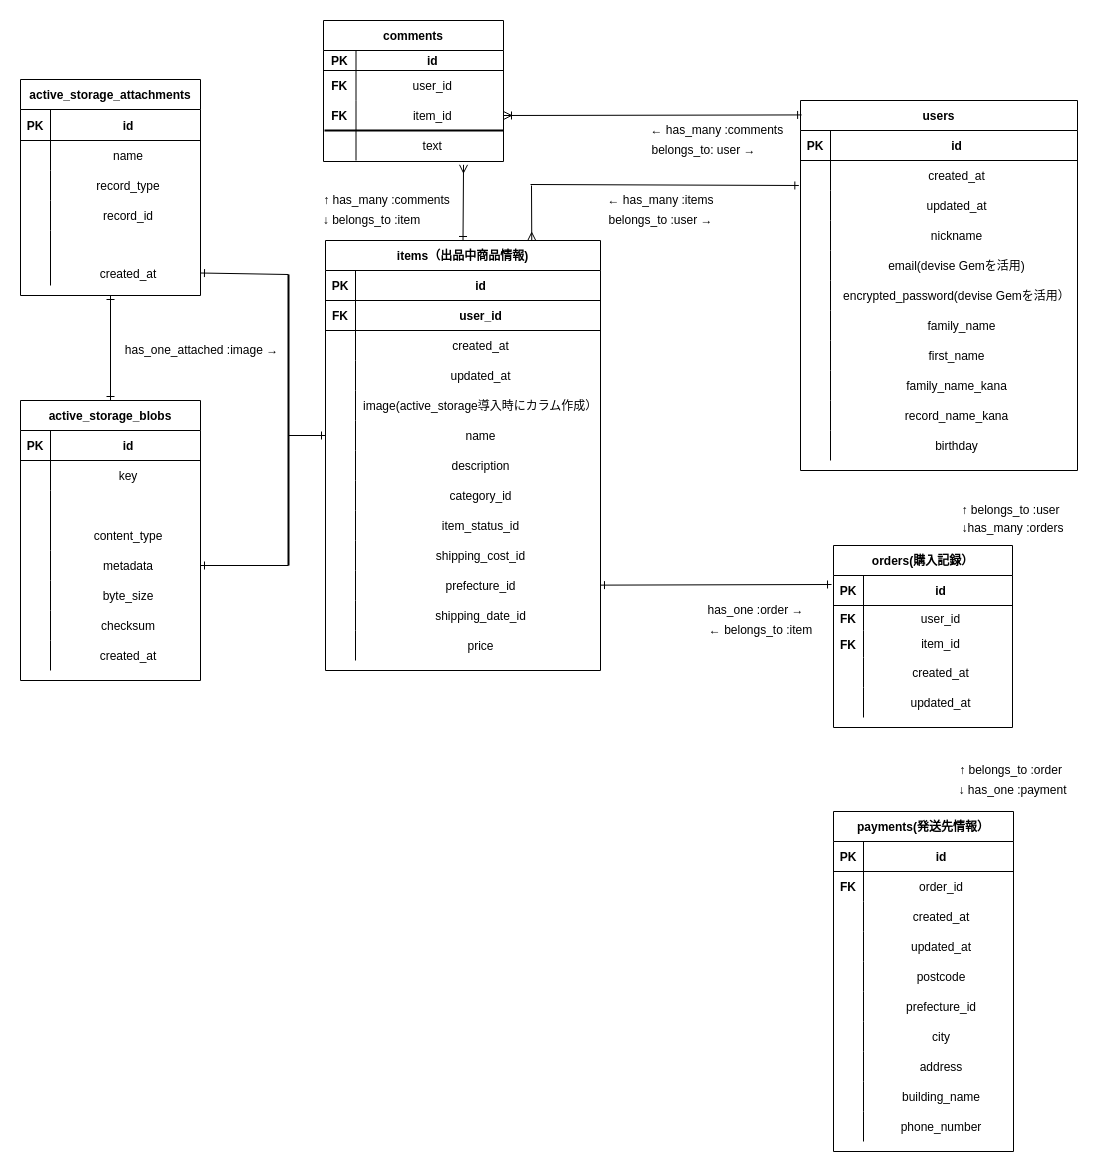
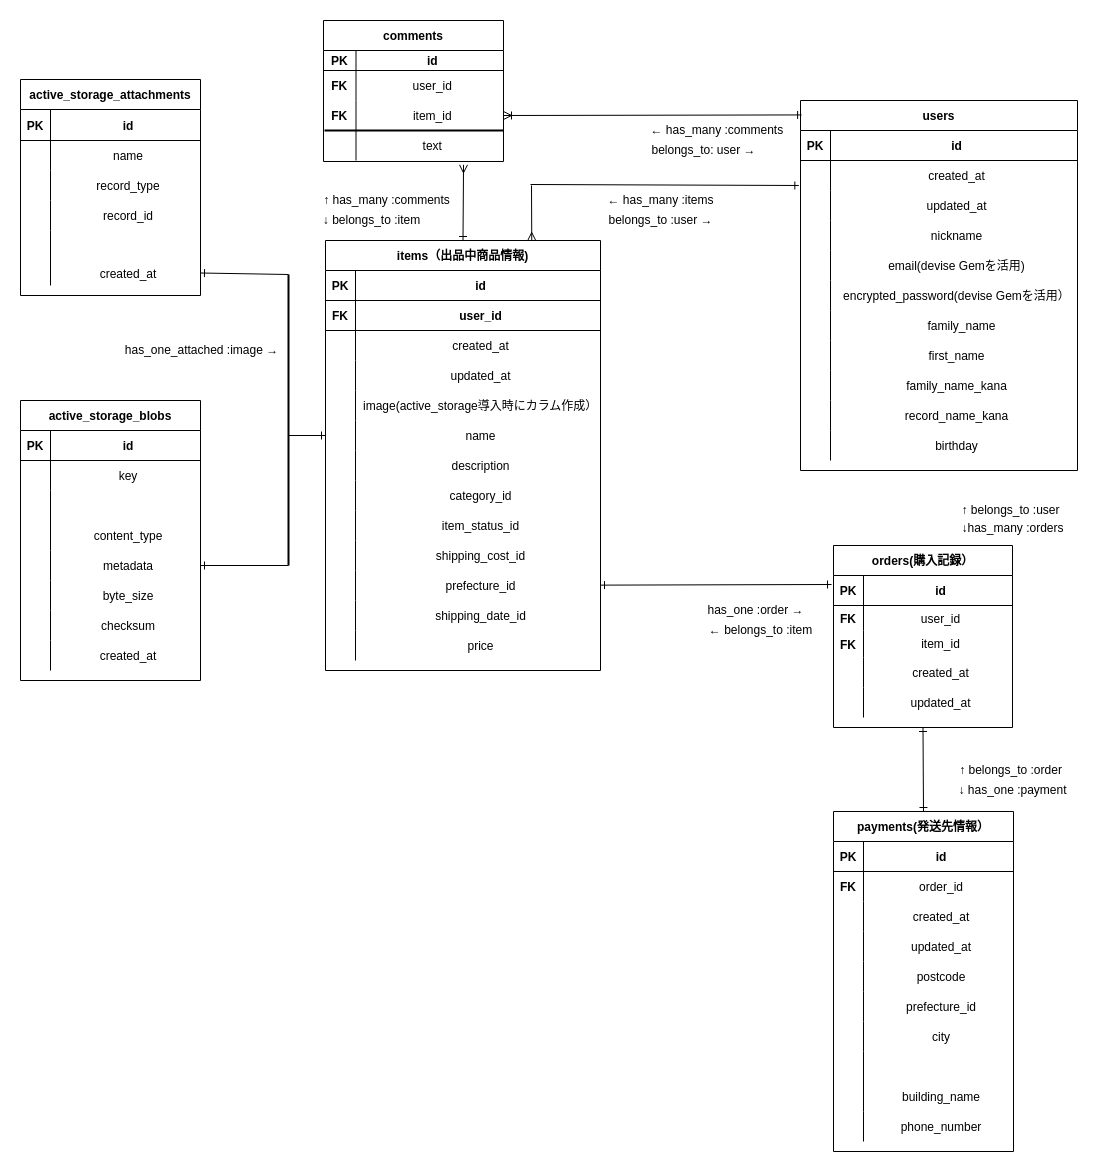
edge "active_storage_attachments" -- "active_storage_blobs": removed
edge "orders(購入記録）" -- "payments(発送先情報）": added
node "address": removed
